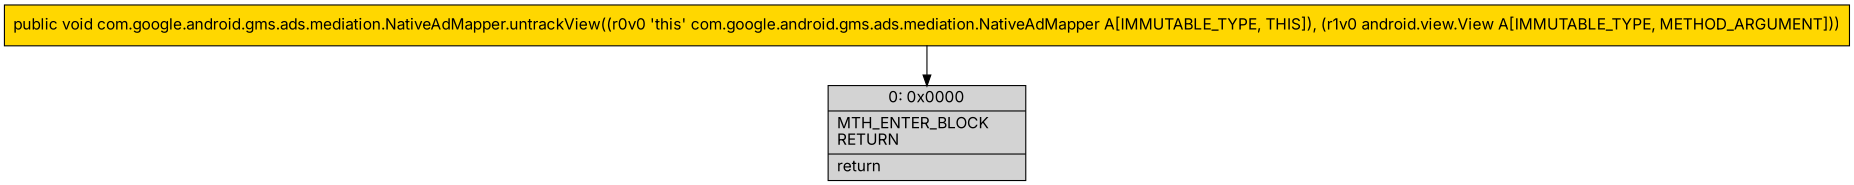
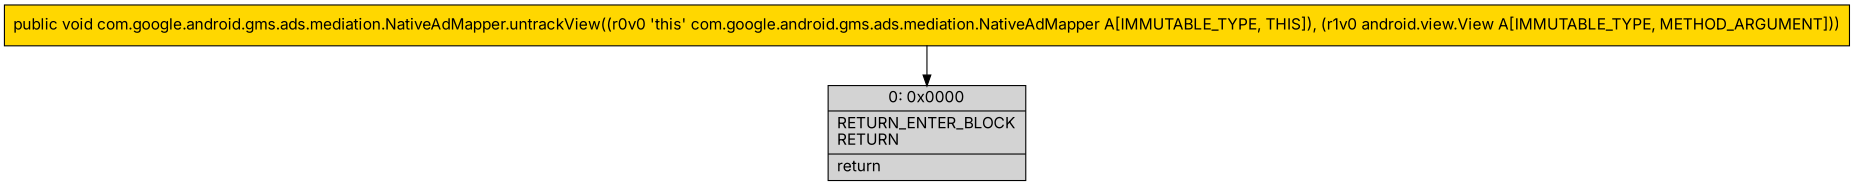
node "0: 0x0000": text "MTH_ENTER_BLOCK" -> "RETURN_ENTER_BLOCK"
